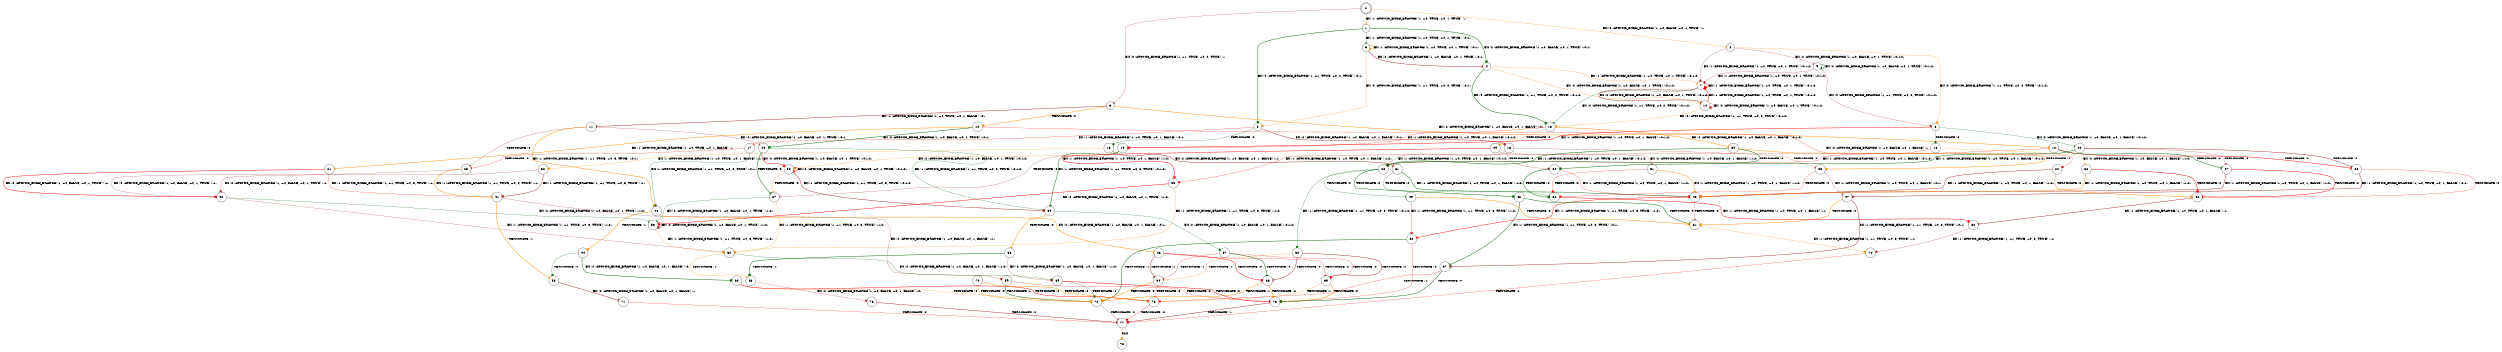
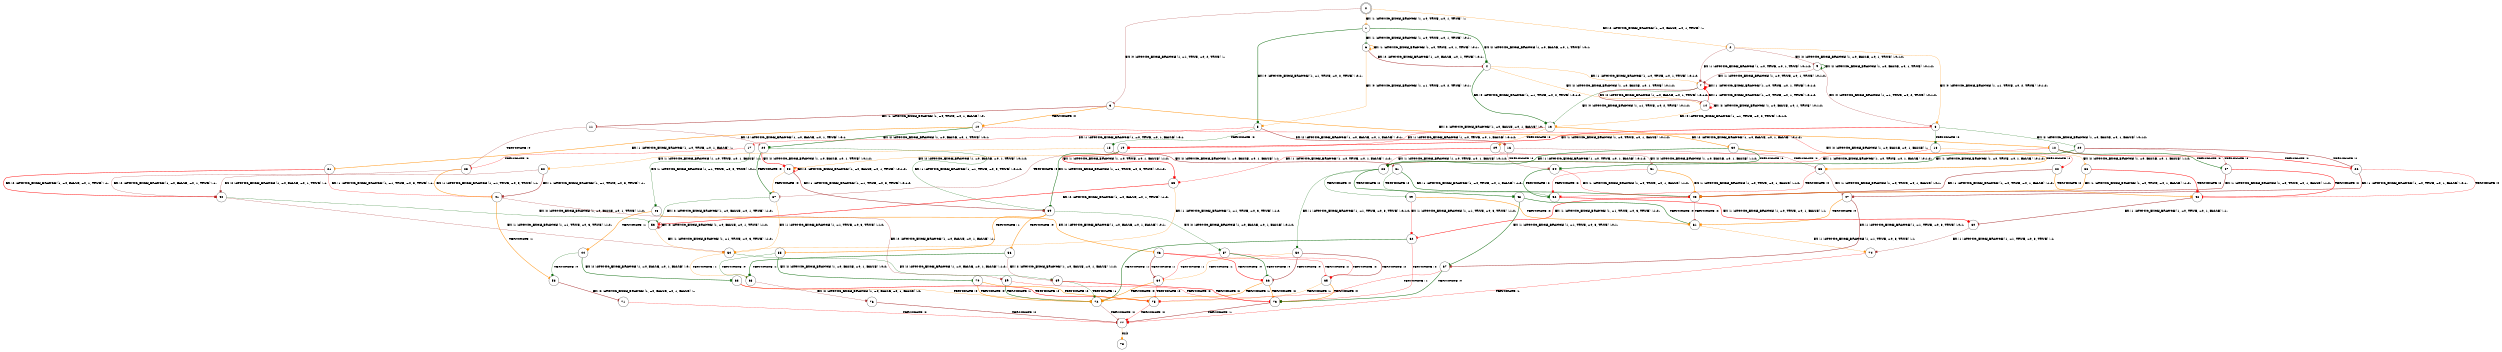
edge "11" -> "25": removed, label "EX !1 !ATOMIC_EXCH_BRANCH (1, +1, TRUE, +0, 3, TRUE) !:0:1:"
node "55": added
